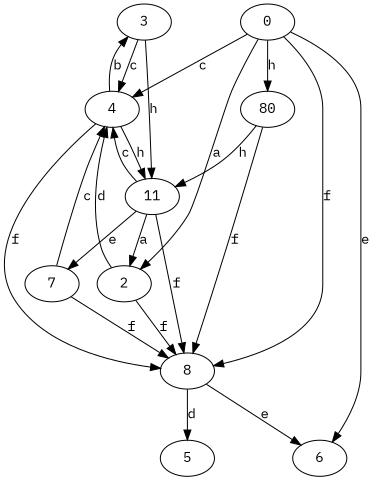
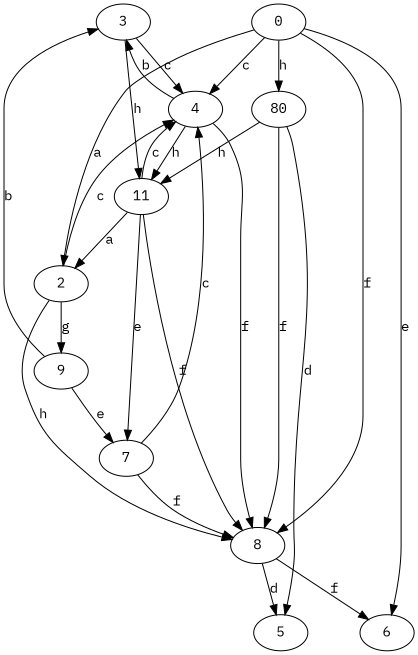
edge "2" -> "4": label "d" -> "c"
edge "2" -> "8": label "f" -> "h"
edge "80" -> "5": added, label "d"
node "9": added
edge "8" -> "6": label "e" -> "f"
